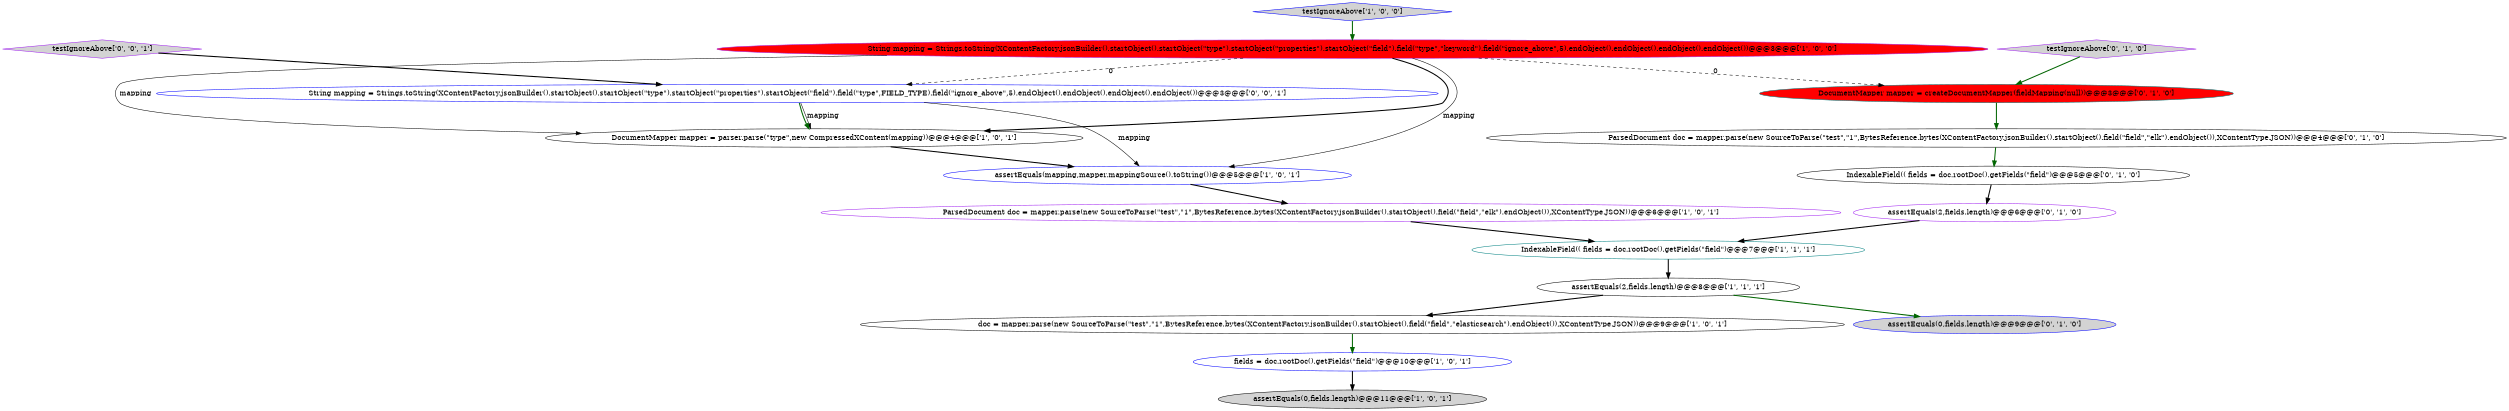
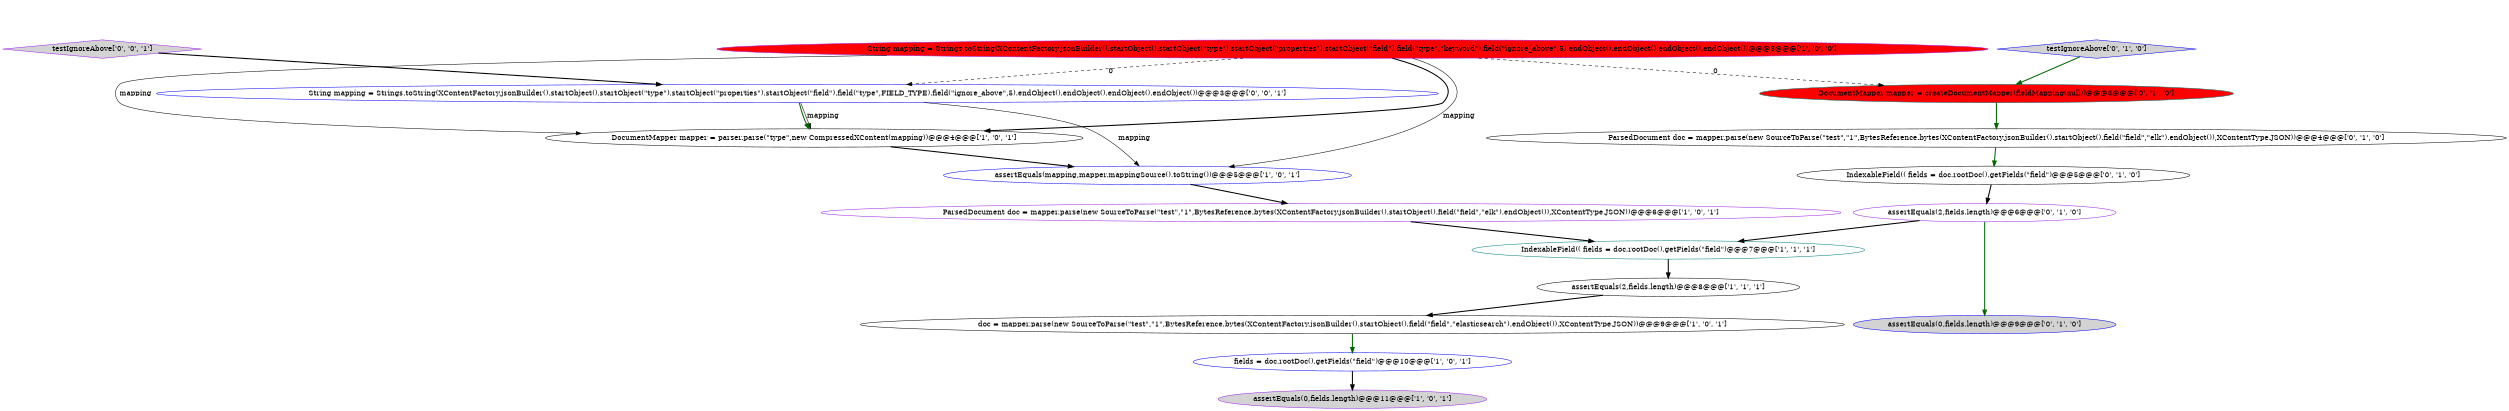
node "testIgnoreAbove['1', '0', '0']": removed
node "testIgnoreAbove['0', '1', '0']": color purple -> blue
edge "assertEquals(2,fields.length)@@@8@@@['1', '1', '1']" -> "assertEquals(0,fields.length)@@@9@@@['0', '1', '0']": now "assertEquals(2,fields.length)@@@6@@@['0', '1', '0']" -> "assertEquals(0,fields.length)@@@9@@@['0', '1', '0']"
node "assertEquals(0,fields.length)@@@11@@@['1', '0', '1']": color black -> purple
